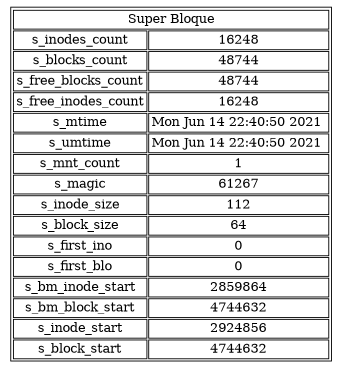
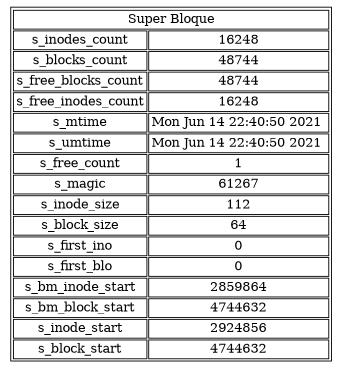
node "Super Bloque": text "s_mnt_count" -> "s_free_count"
